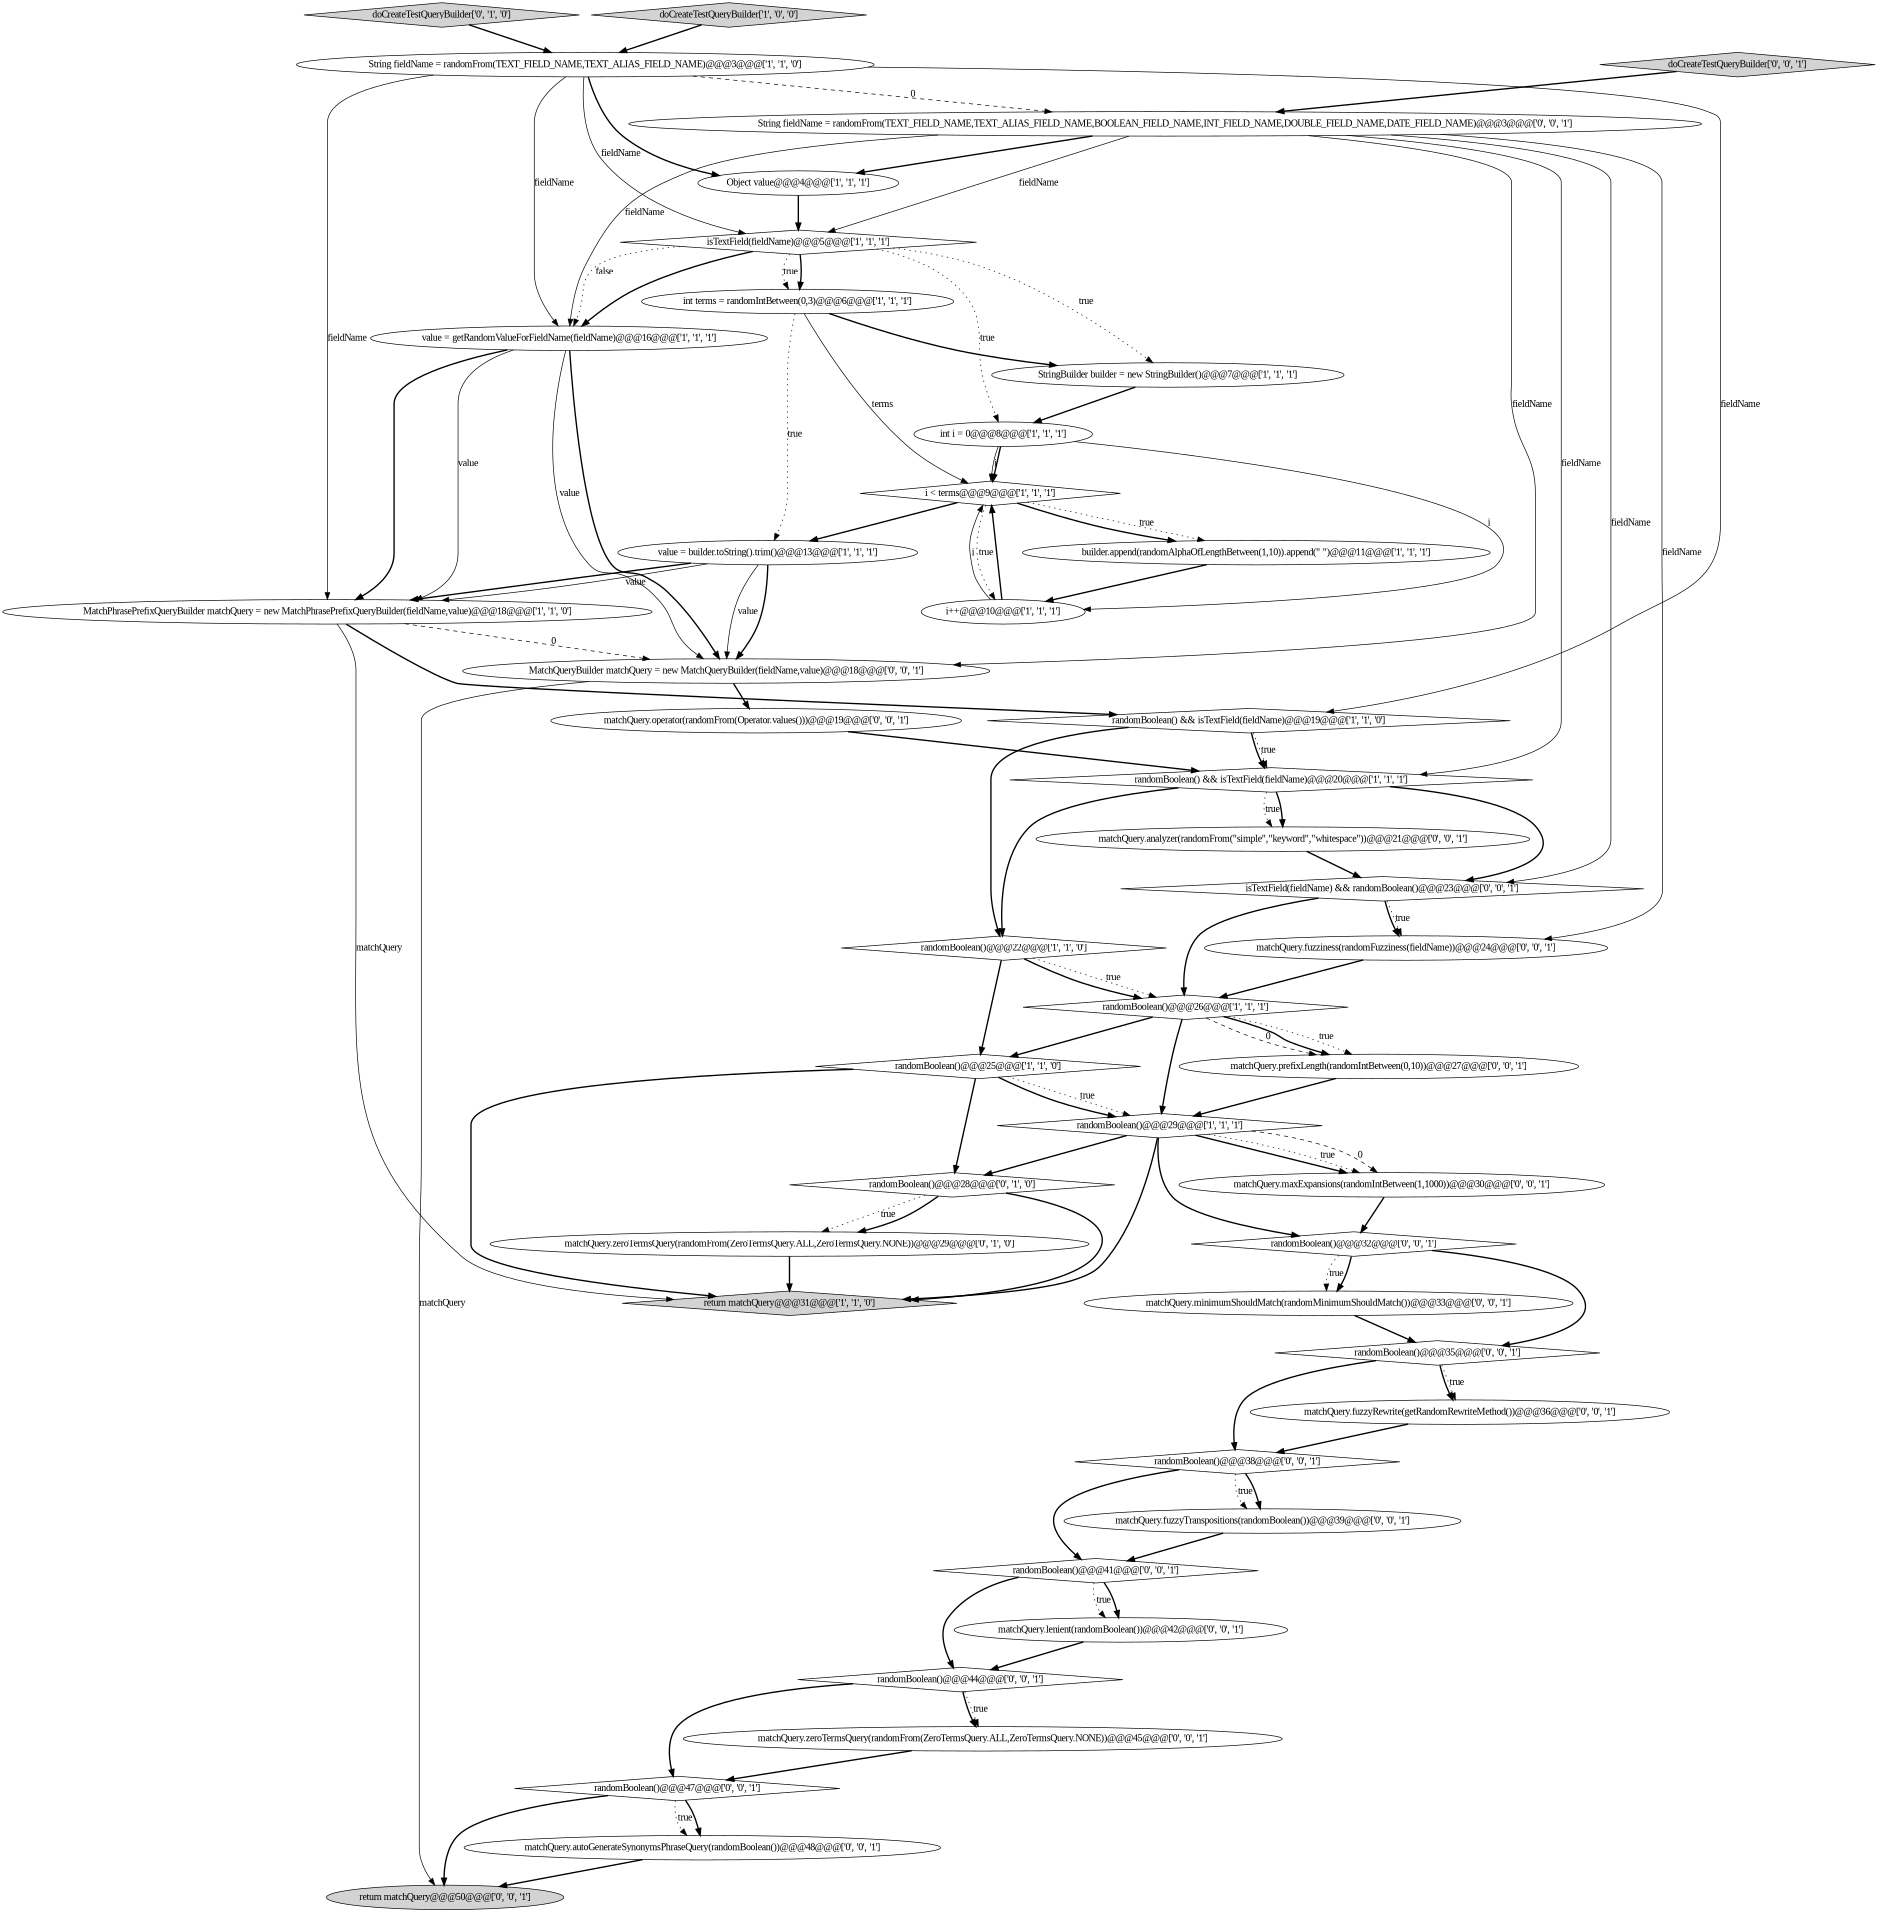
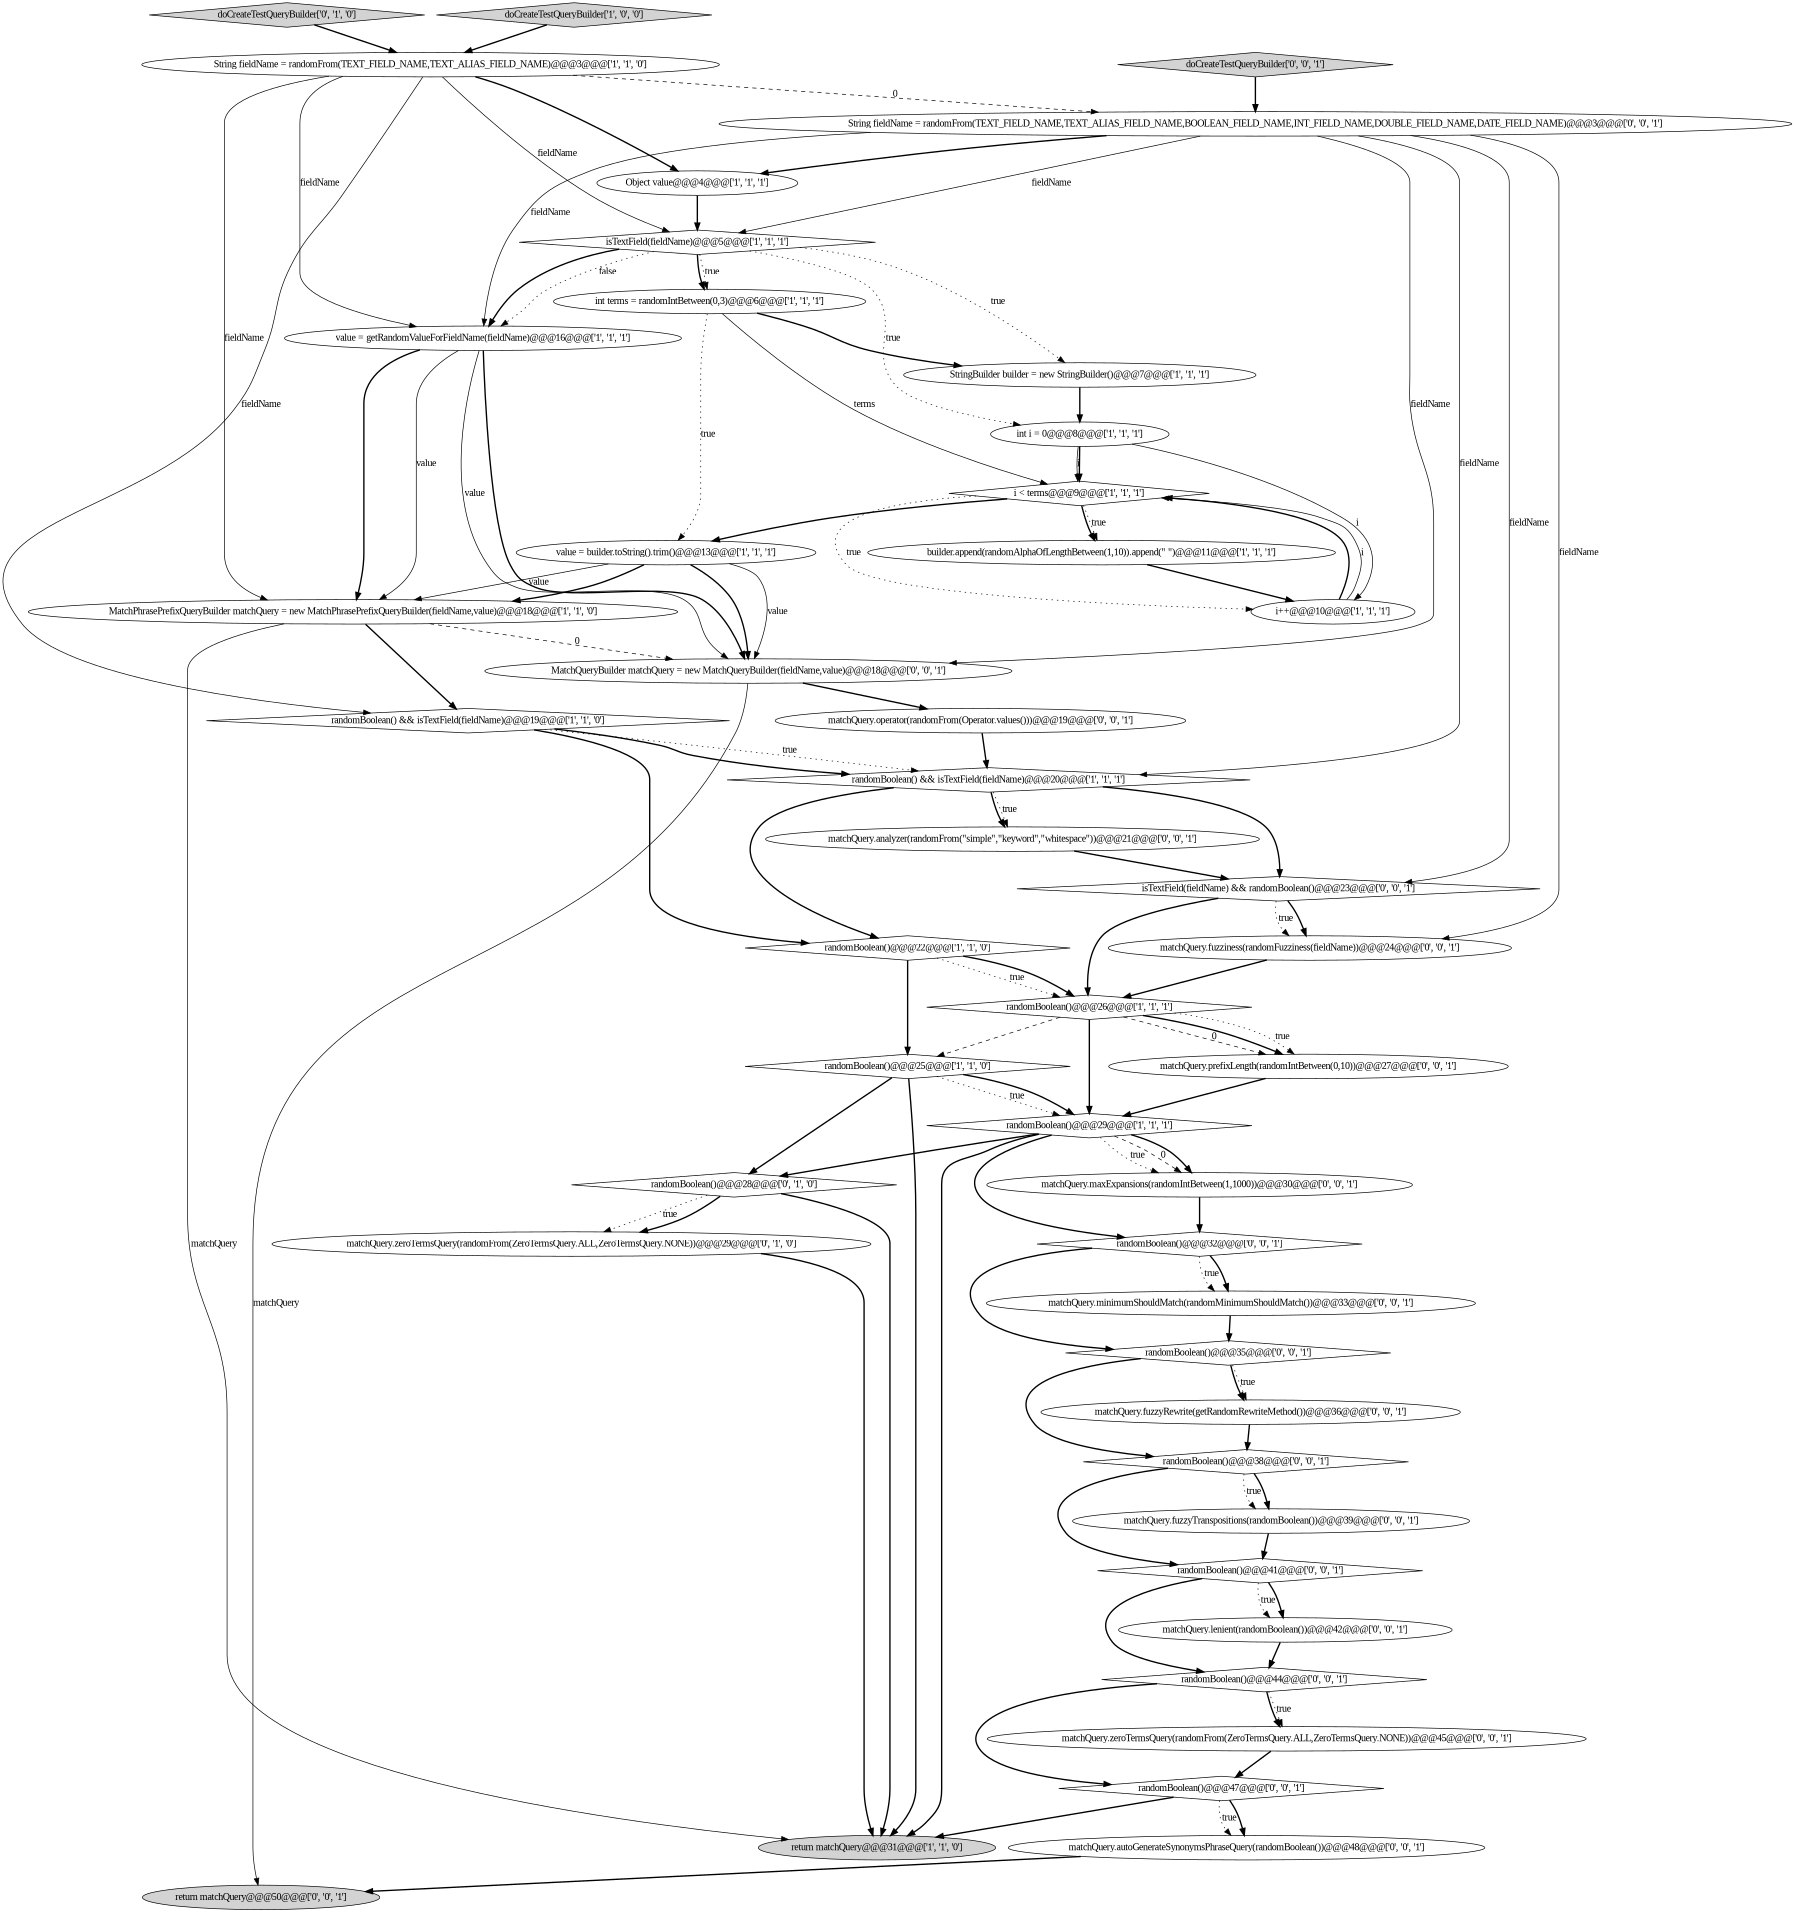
edge "randomBoolean()@@@26@@@['1', '1', '1']" -> "randomBoolean()@@@25@@@['1', '1', '0']": style bold -> dashed
node "return matchQuery@@@31@@@['1', '1', '0']": shape diamond -> ellipse
edge "randomBoolean()@@@47@@@['0', '0', '1']" -> "return matchQuery@@@50@@@['0', '0', '1']": now "randomBoolean()@@@47@@@['0', '0', '1']" -> "return matchQuery@@@31@@@['1', '1', '0']"
